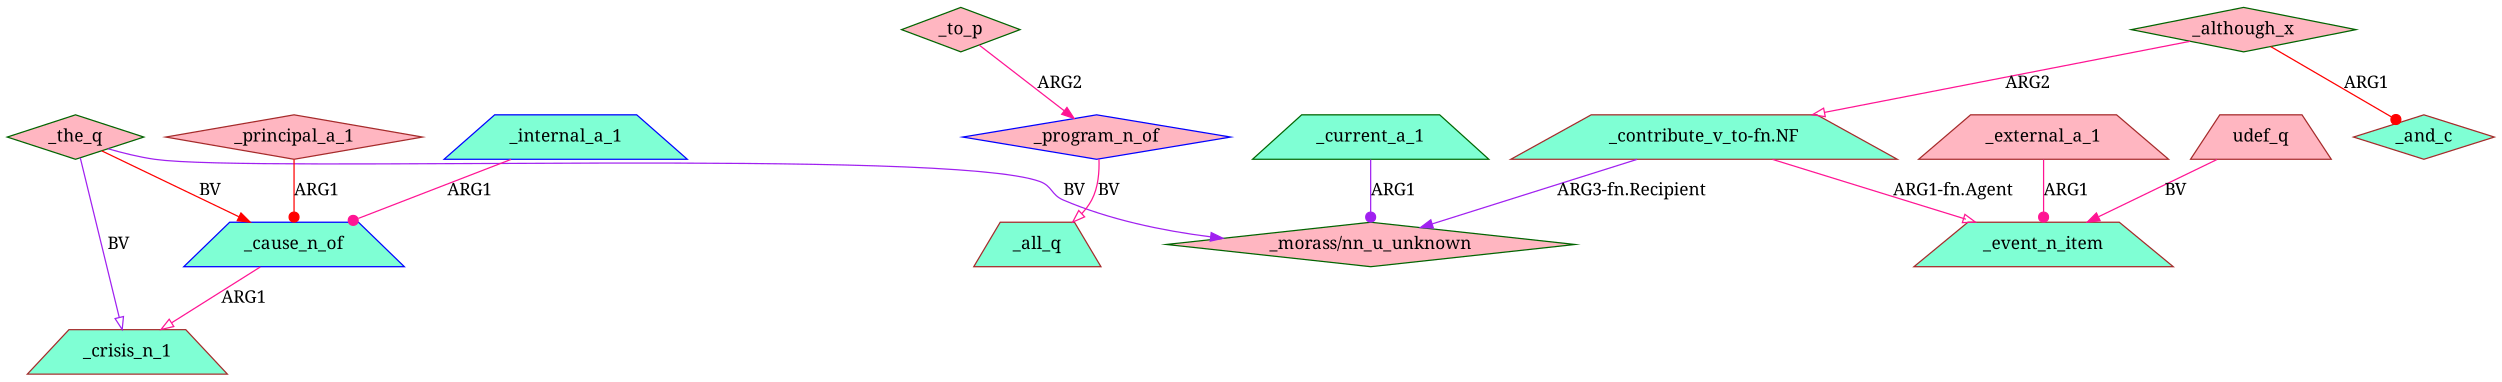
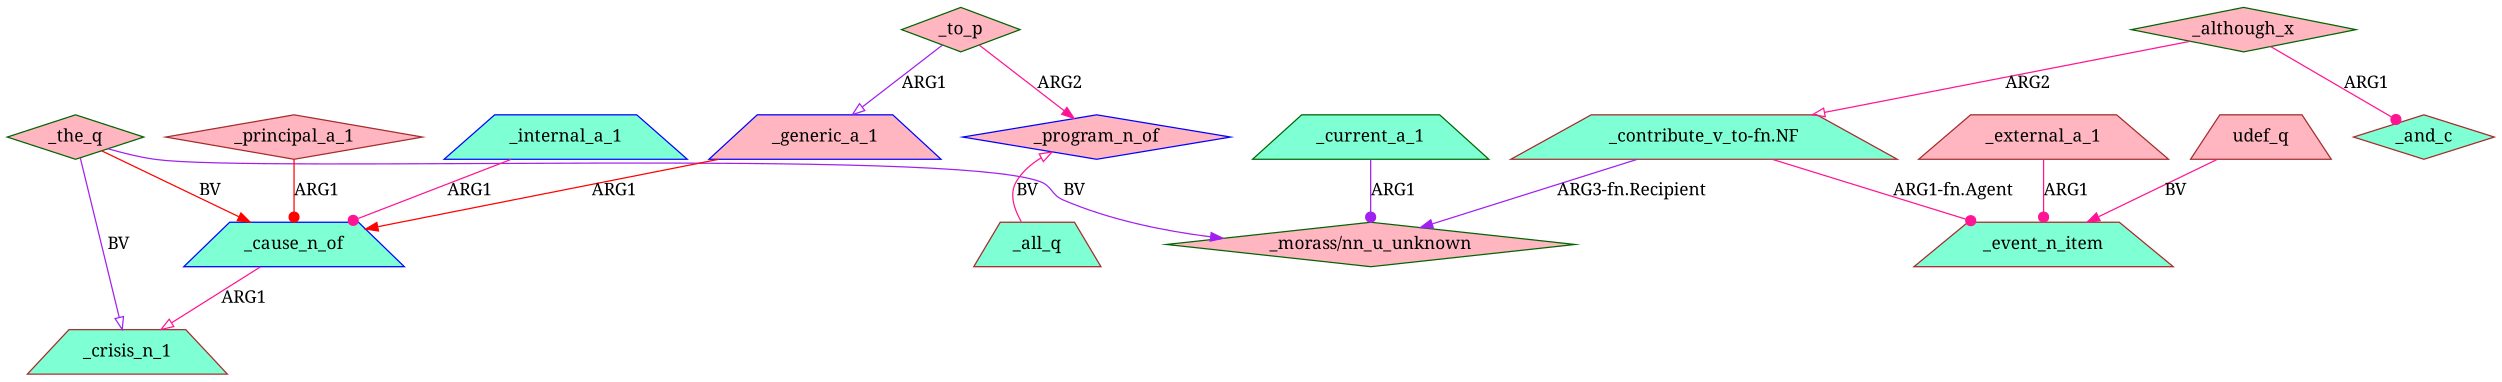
edge "_although_x" -> "_and_c": color red -> deeppink
node "_generic_a_1": added
edge "_program_n_of" -> "_all_q": reversed
edge "_contribute_v_to-fn.NF" -> "_event_n_item": arrowhead onormal -> dot
